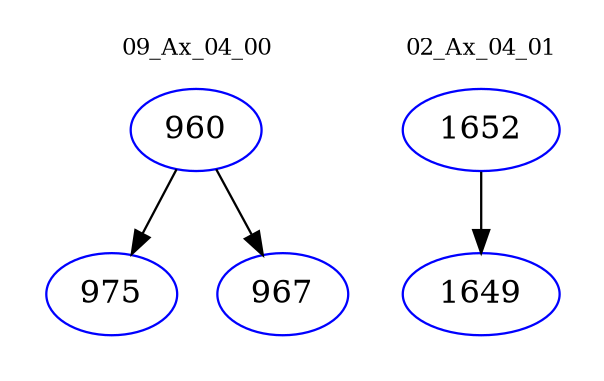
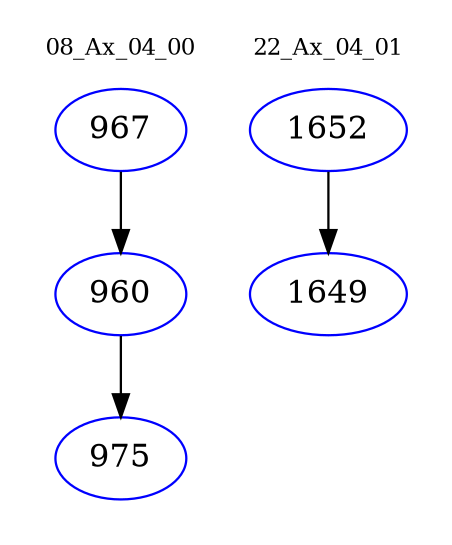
cluster "09_Ax_04_00": label "09_Ax_04_00" -> "08_Ax_04_00"
cluster "02_Ax_04_01": label "02_Ax_04_01" -> "22_Ax_04_01"
edge "960" -> "967": reversed
